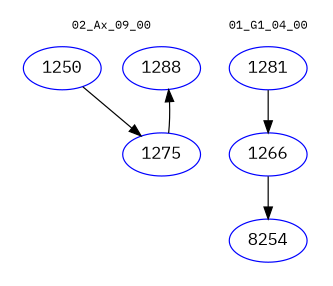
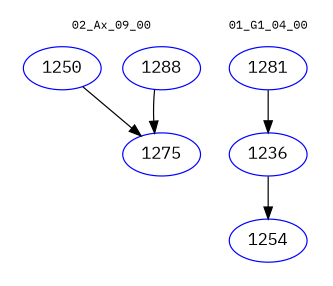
edge "1275" -> "1288": reversed
node "1266": label "1266" -> "1236"
node "8254": label "8254" -> "1254"
